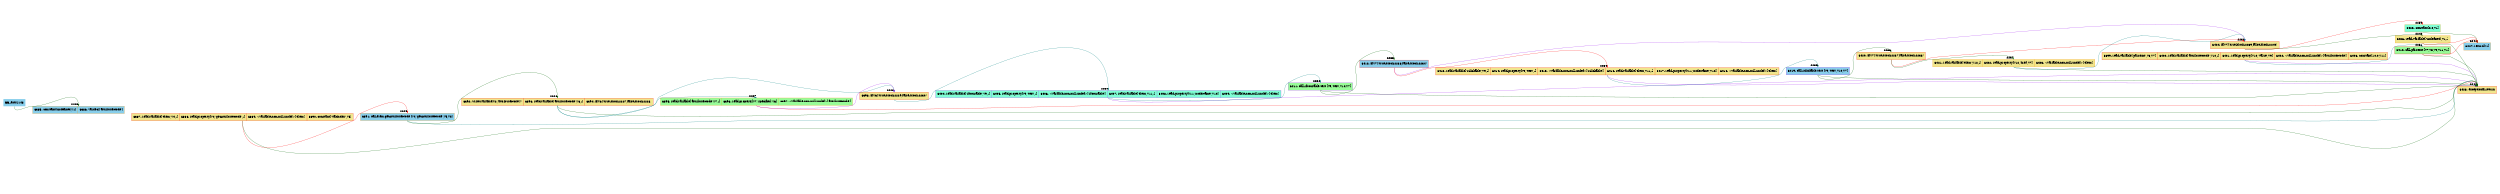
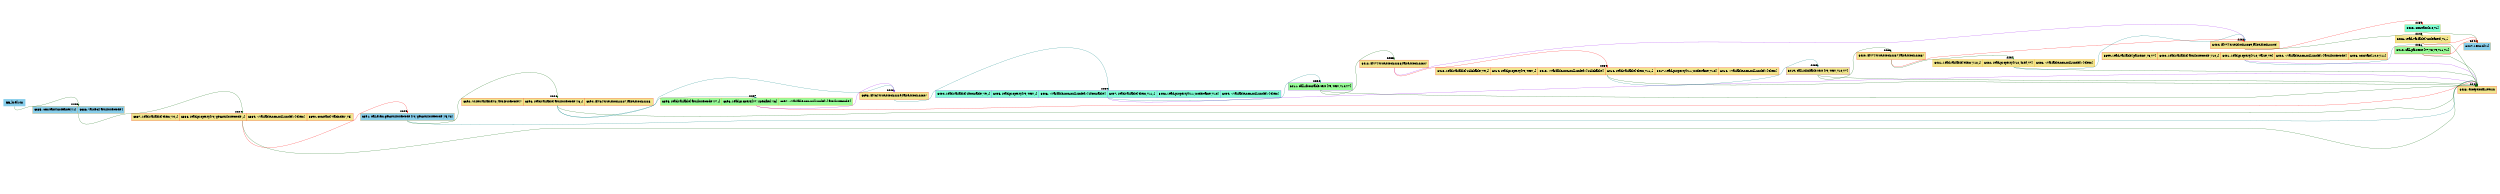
node "6412: if[v7](true-block:2238,false-block:2234)": fillcolor skyblue -> khaki
node "6419: call-rclickable.test [v9,'test',v10,v7]": fillcolor skyblue -> khaki
edge "6413: read-variable['rclickable',v9,-]" -> "6428: exceptional-return": color purple -> darkgreen
node "BB_entry148": label "BB_entry148" -> "BB_href148"
edge "6385: constant[undefined,v1]" -> "6387: read-variable['elem',v4,-]": added
